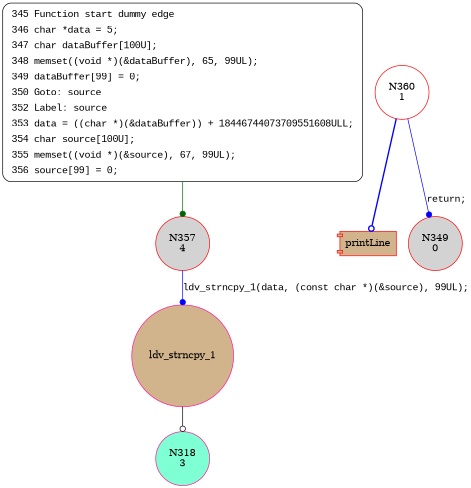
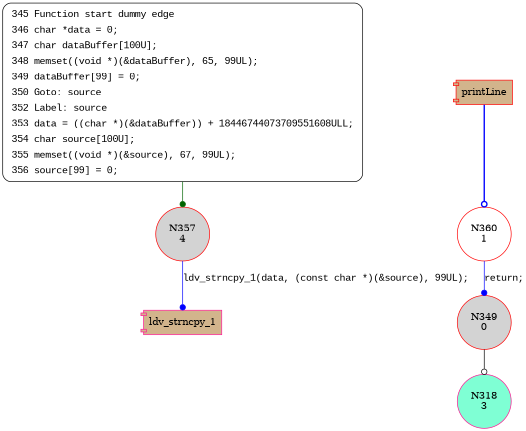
node "345": text "char *data = 5;" -> "char *data = 0;"
edge "N360 1" -> "printLine": reversed
node "ldv_strncpy_1": shape circle -> component
edge "ldv_strncpy_1" -> "N318 3": now "N349 0" -> "N318 3"
